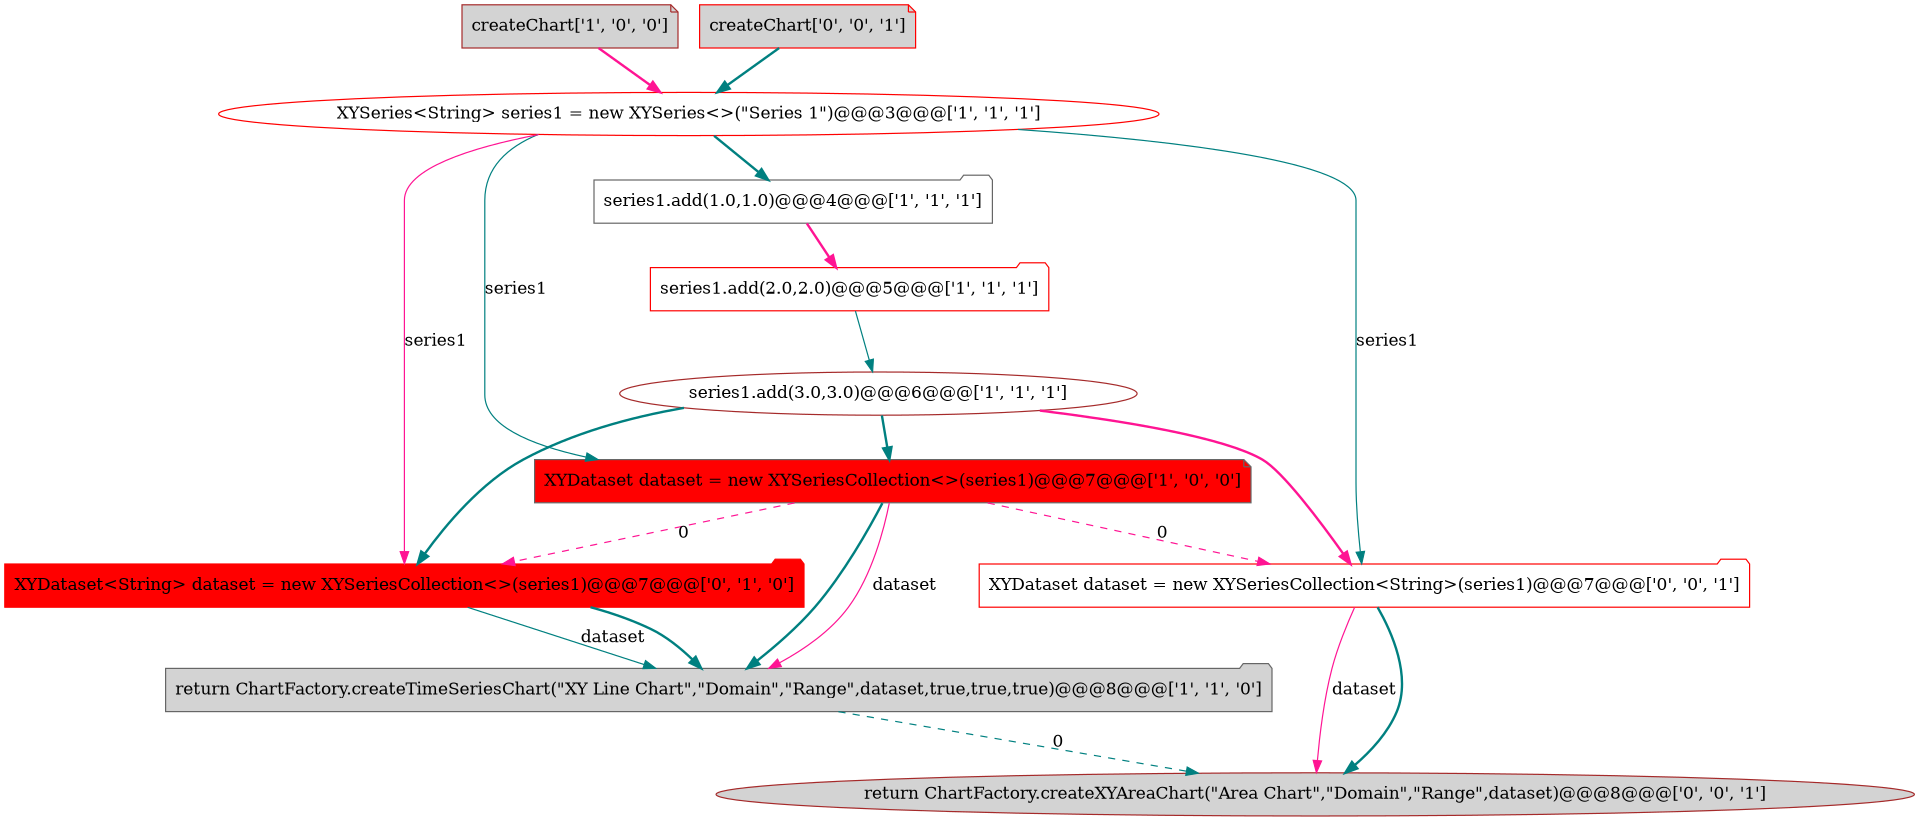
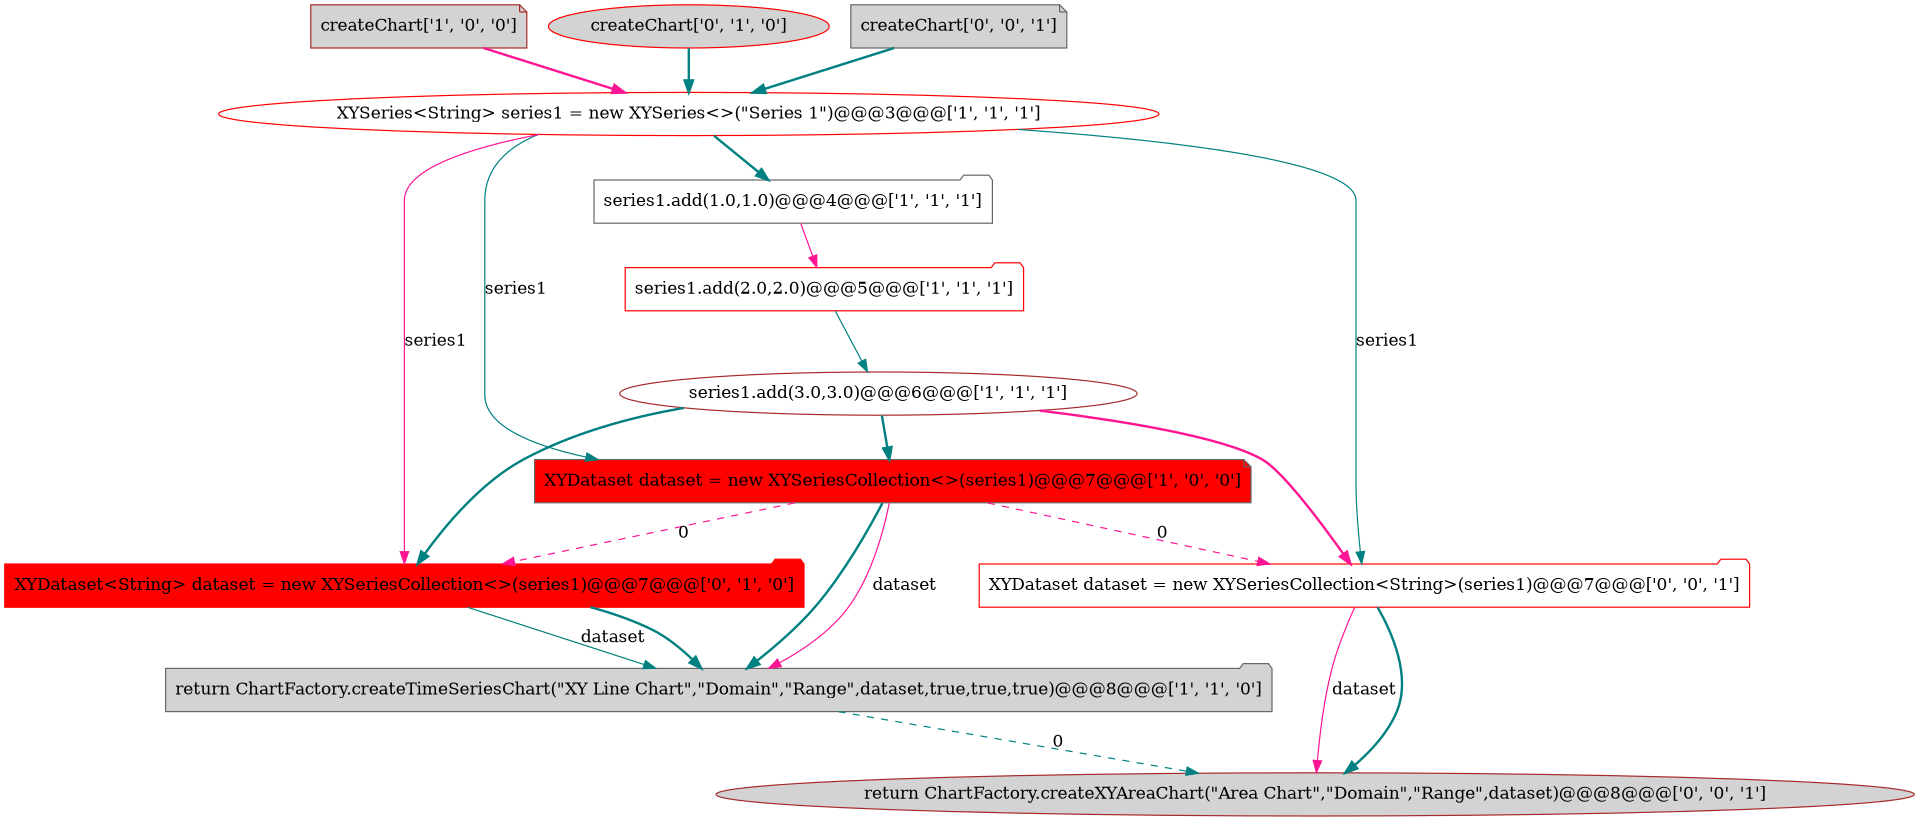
node "createChart['0', '1', '0']": added
node "createChart['0', '0', '1']": color red -> gray40
edge "series1.add(1.0,1.0)@@@4@@@['1', '1', '1']" -> "series1.add(2.0,2.0)@@@5@@@['1', '1', '1']": style bold -> solid
